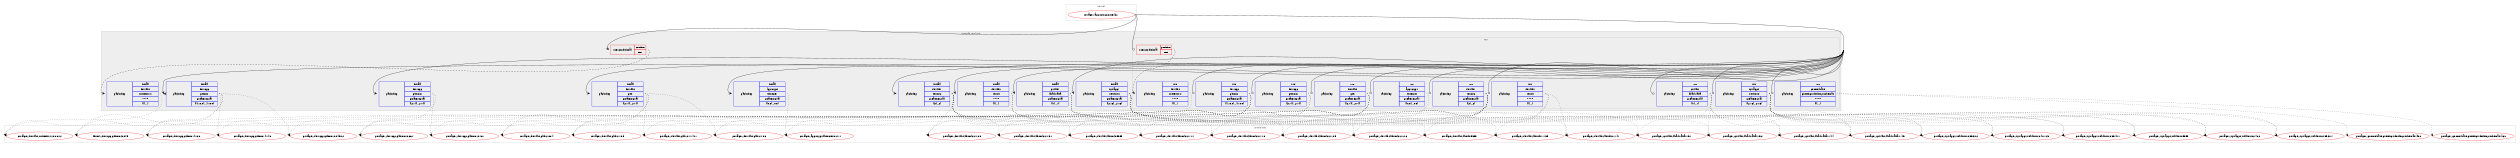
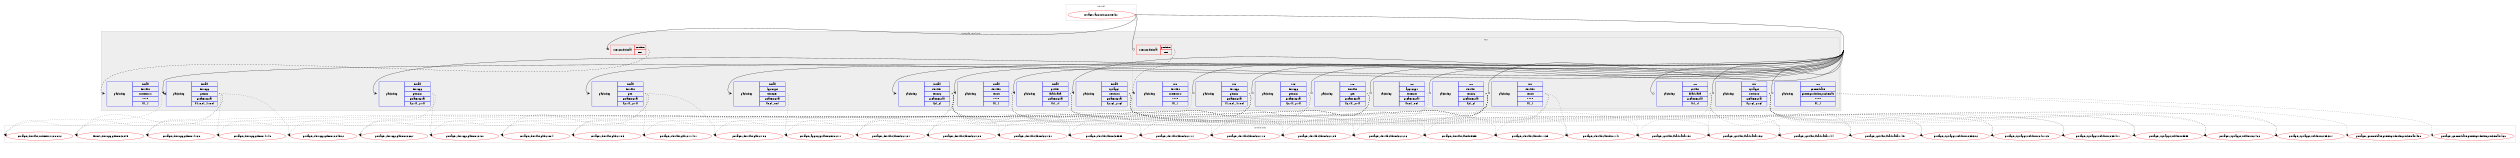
node "portage://dev-libs/libxml2-2.12.7": added
